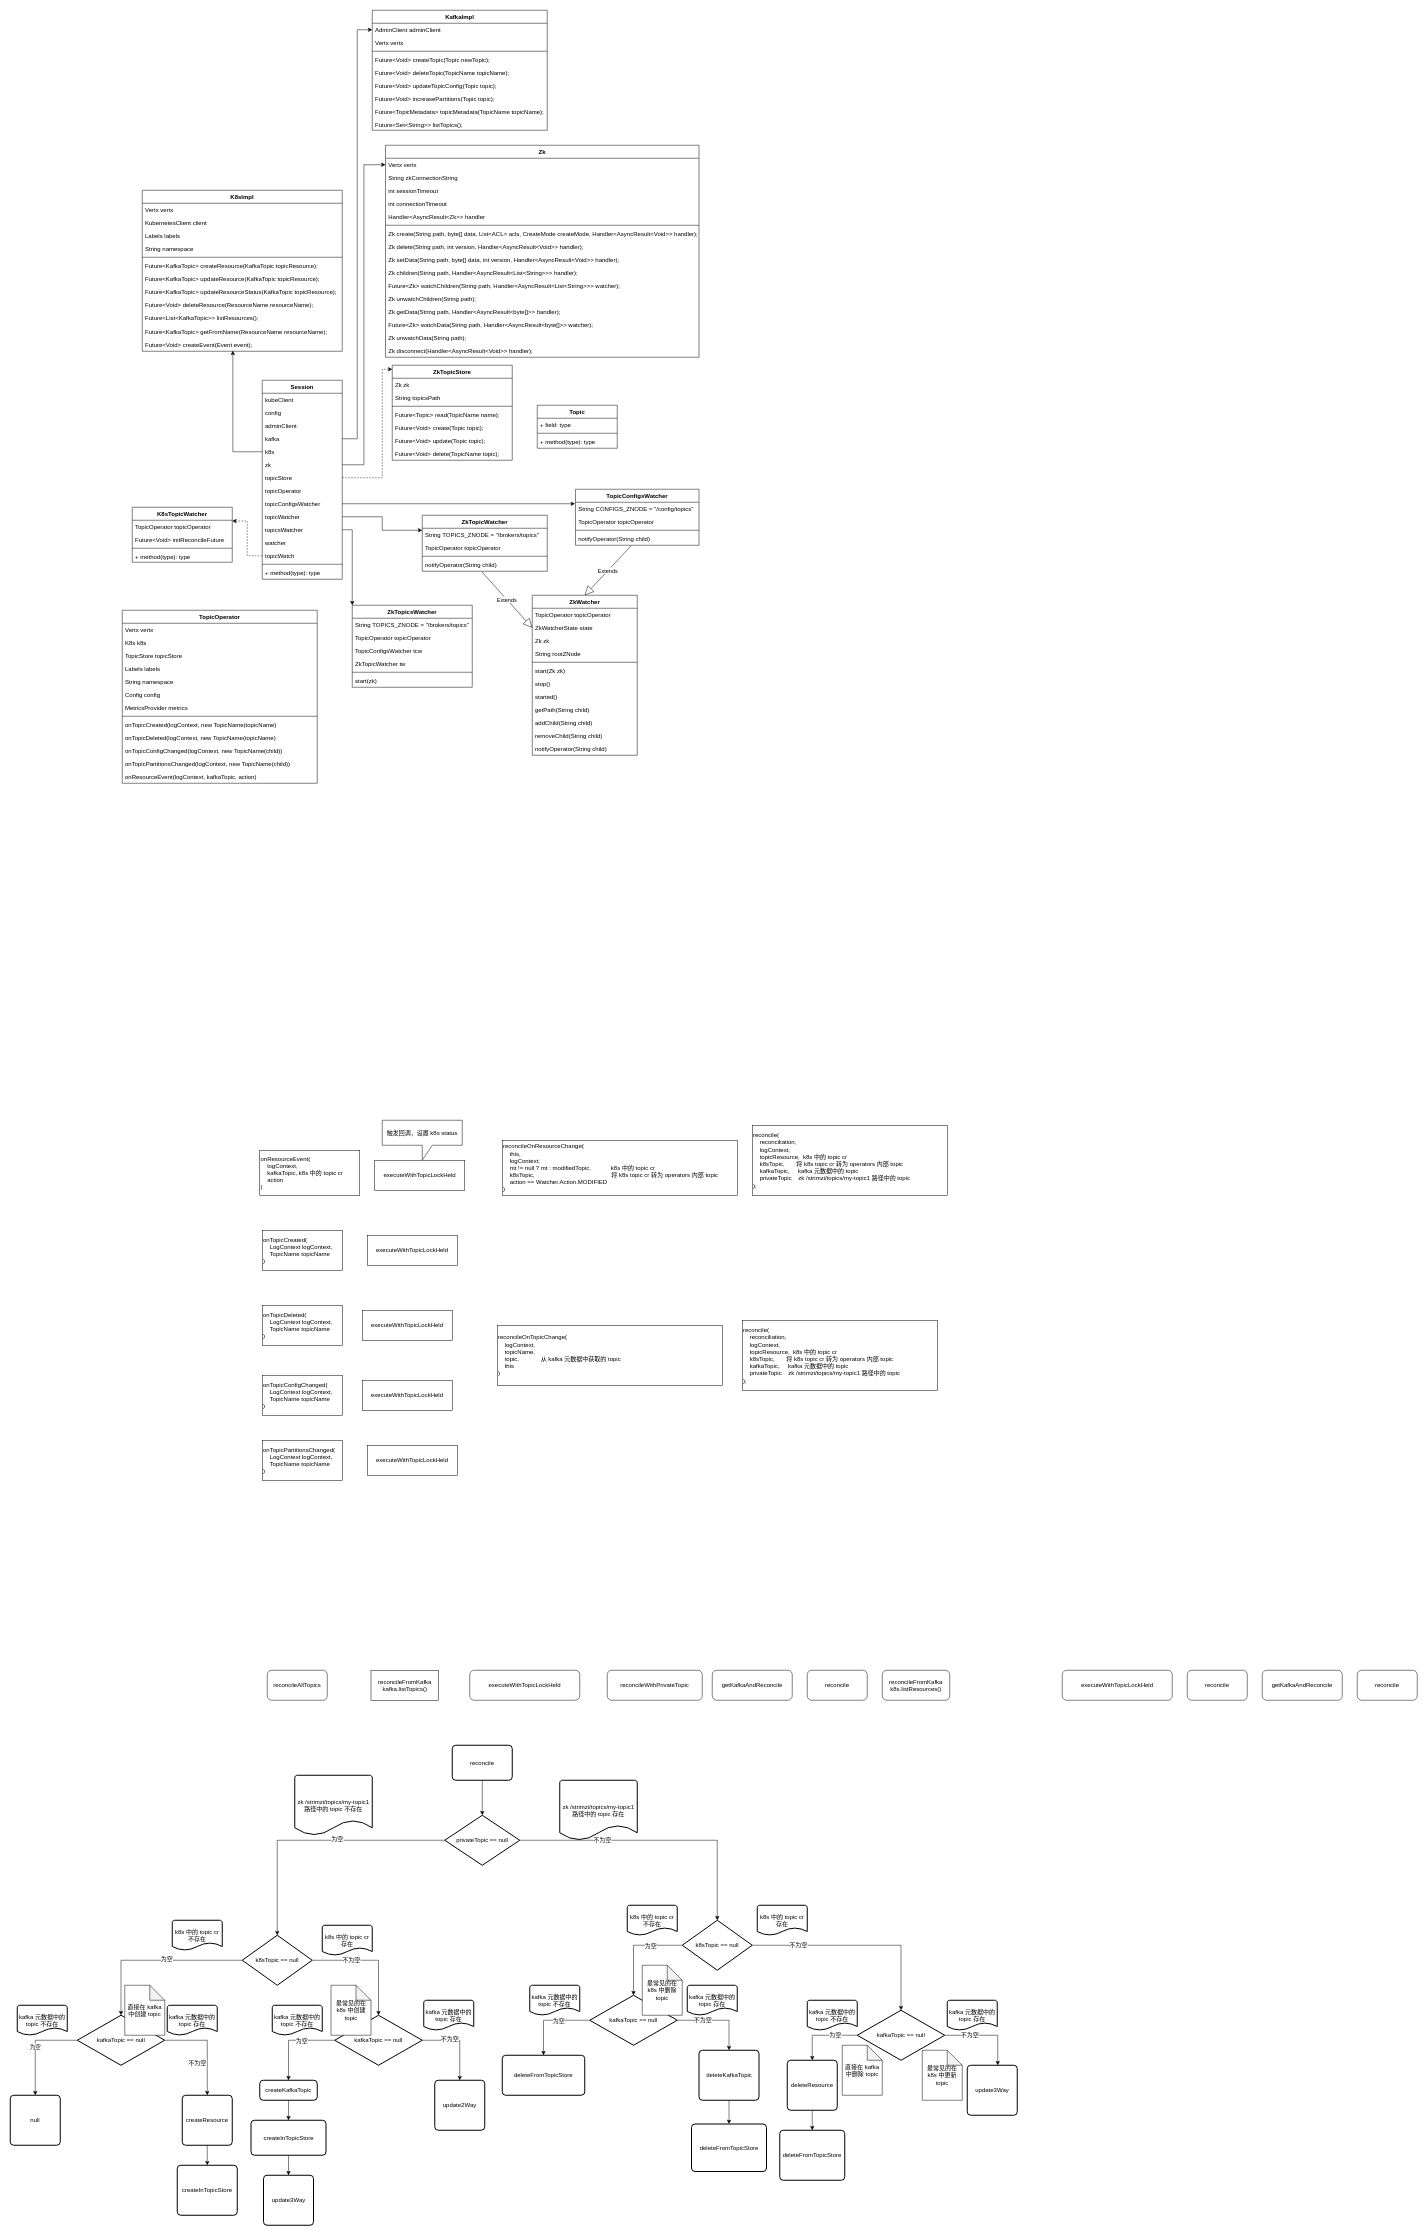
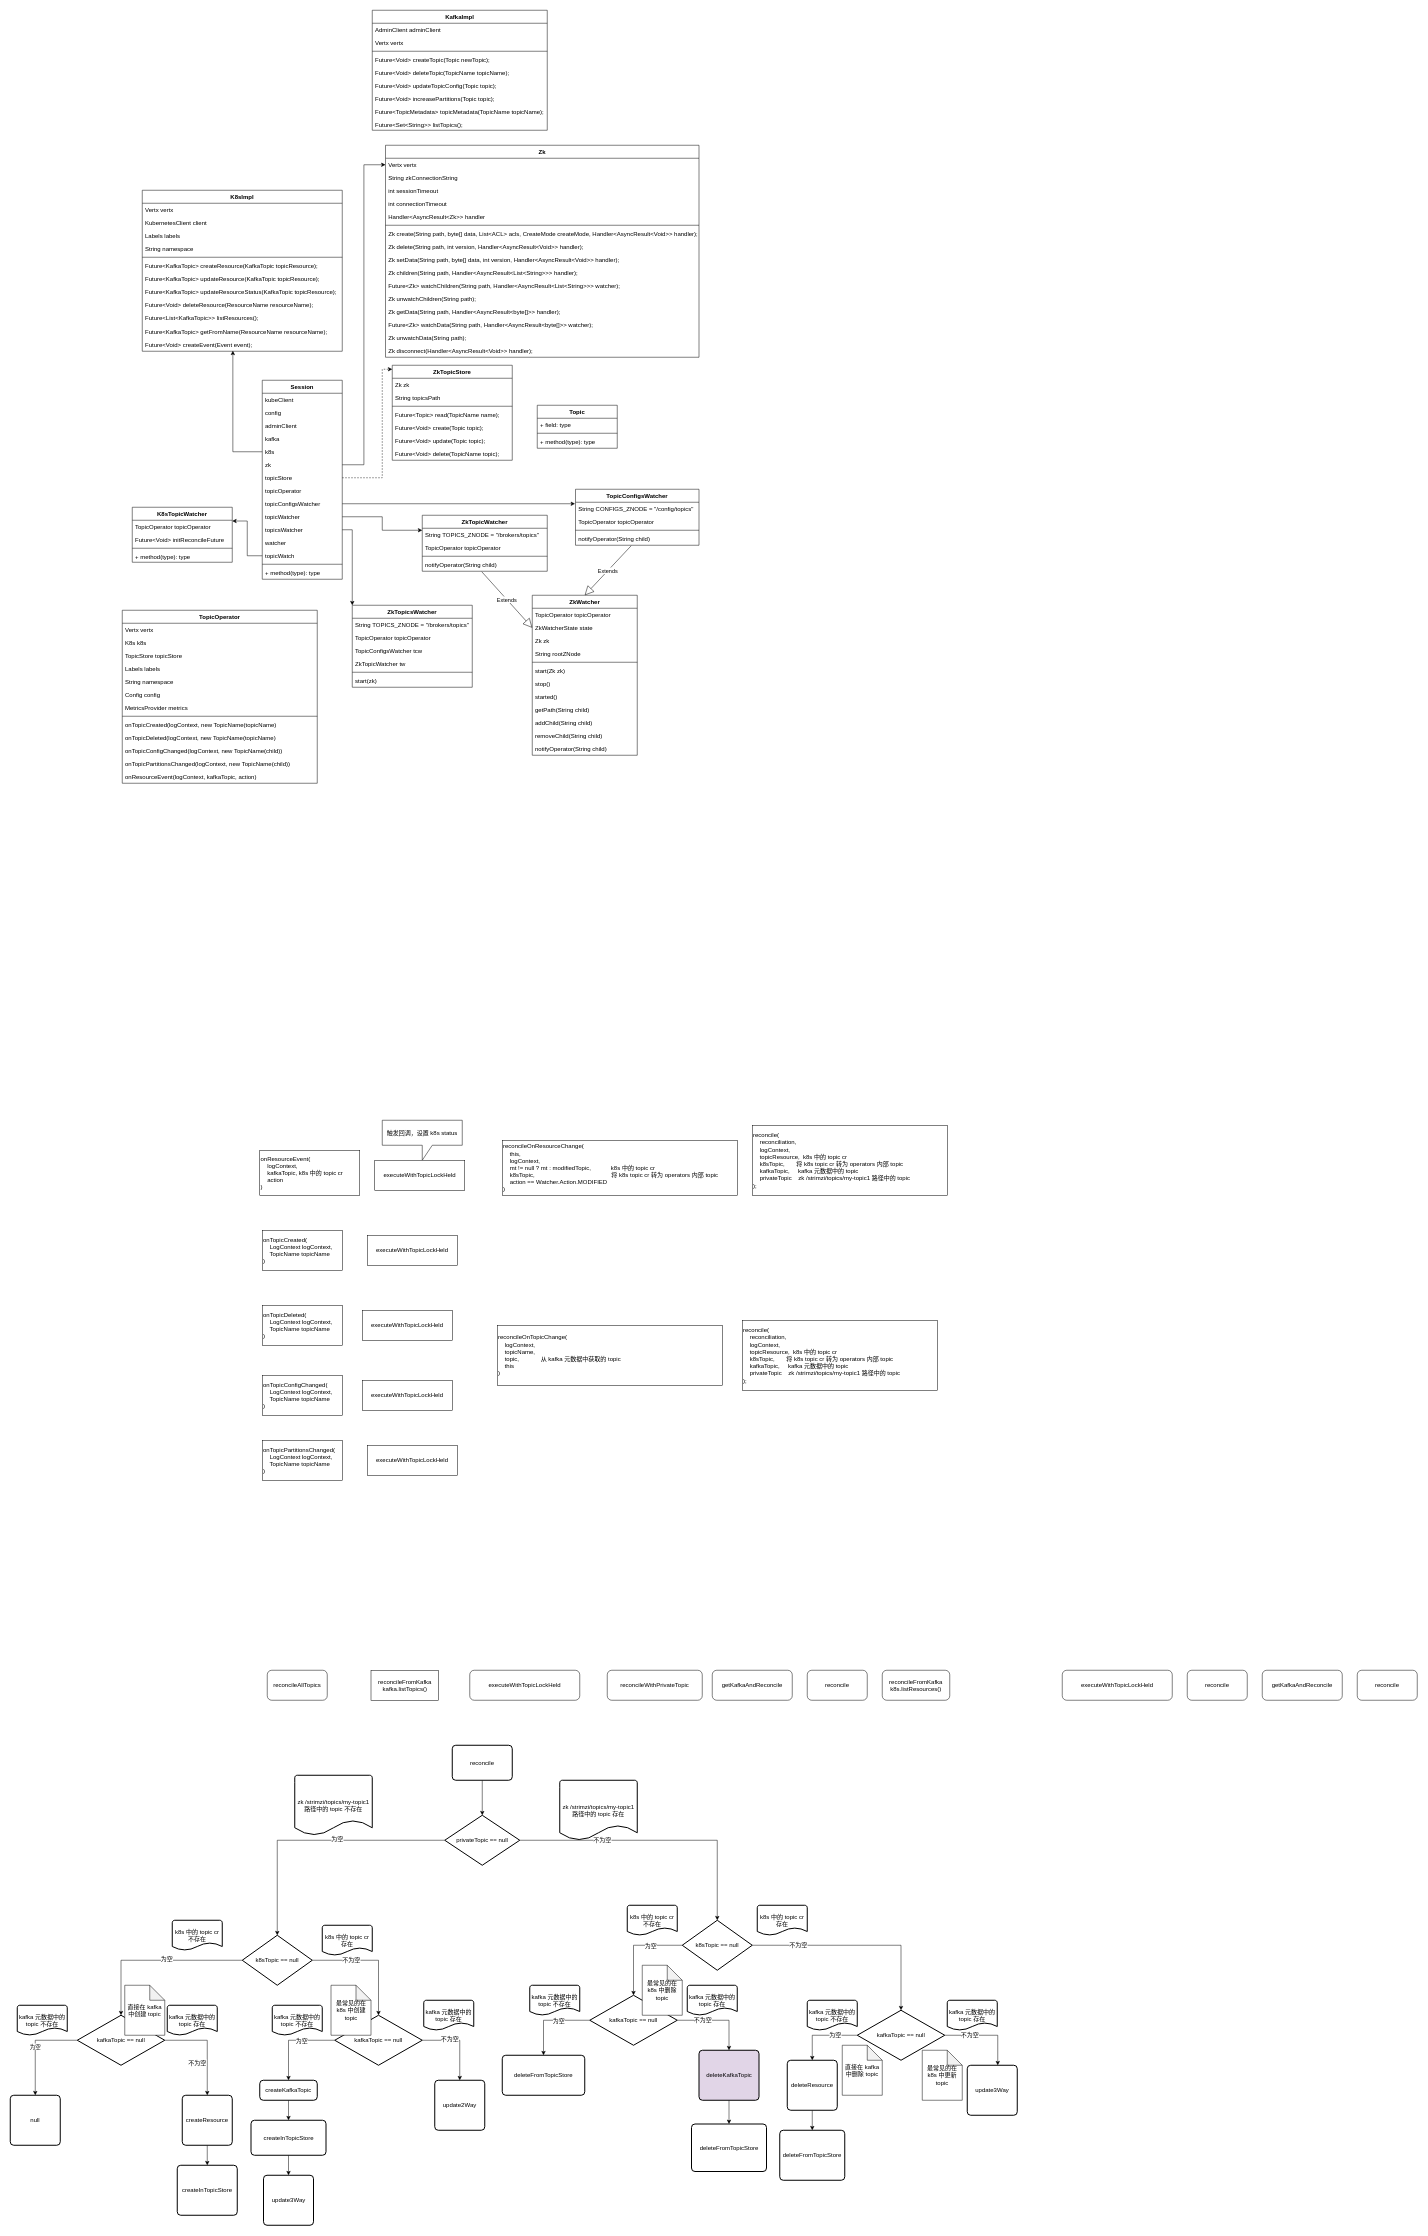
edge "kafka" -> "AdminClient adminClient": removed
edge "topicWatch" -> "K8sTopicWatcher": style dashed -> solid
node "deleteKafkaTopic": fillcolor #ffffff -> #e1d5e7
